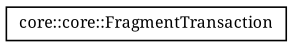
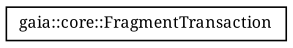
node "core::core::FragmentTransaction": label "core::core::FragmentTransaction" -> "gaia::core::FragmentTransaction"
